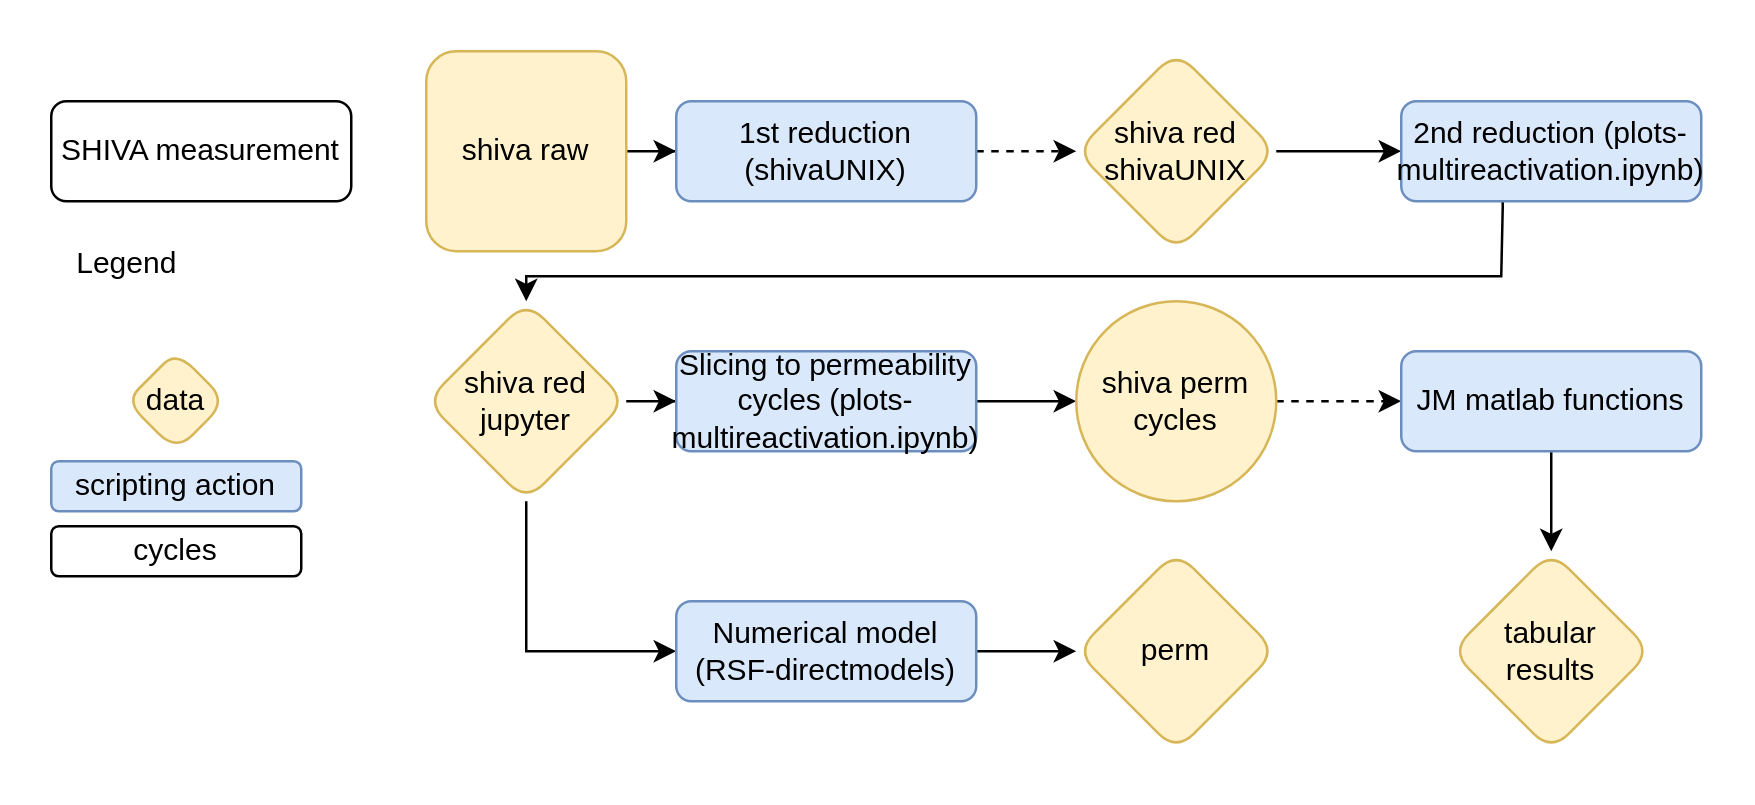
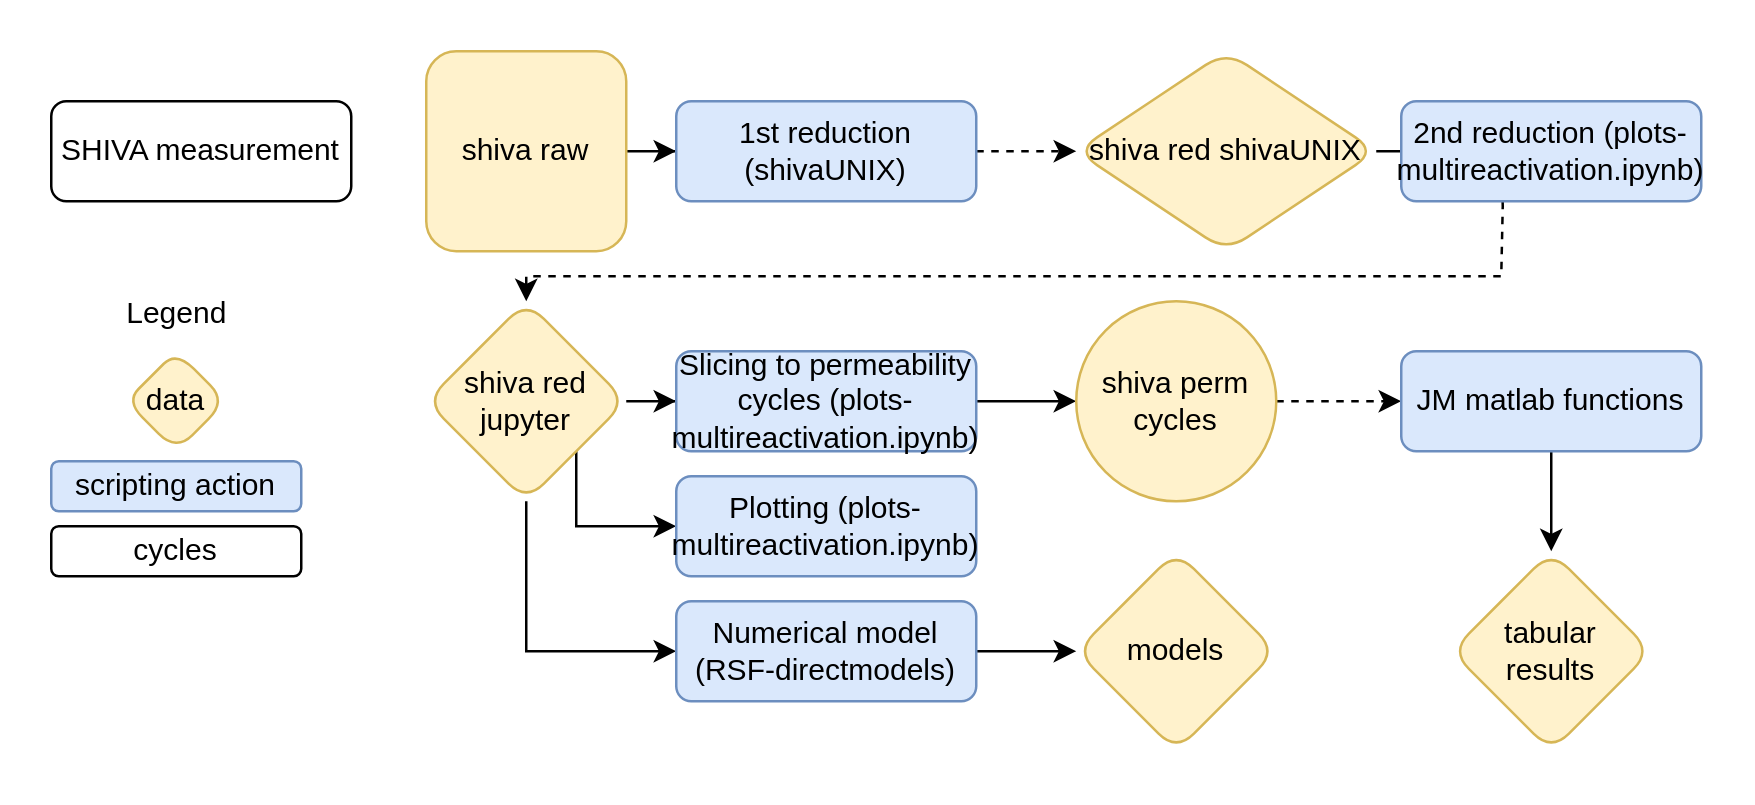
node "shiva red shivaUNIX": size 200x200 -> 300x200
node "Legend": moved (126, 264) -> (176, 314)
edge "2nd reduction (plots-multireactivation.ipynb)" -> "shiva red jupyter": style solid -> dashed
edge "shiva red jupyter" -> "Plotting (plots-multireactivation.ipynb)": added
node "Plotting (plots-multireactivation.ipynb)": added
node "perm": label "perm" -> "models"
